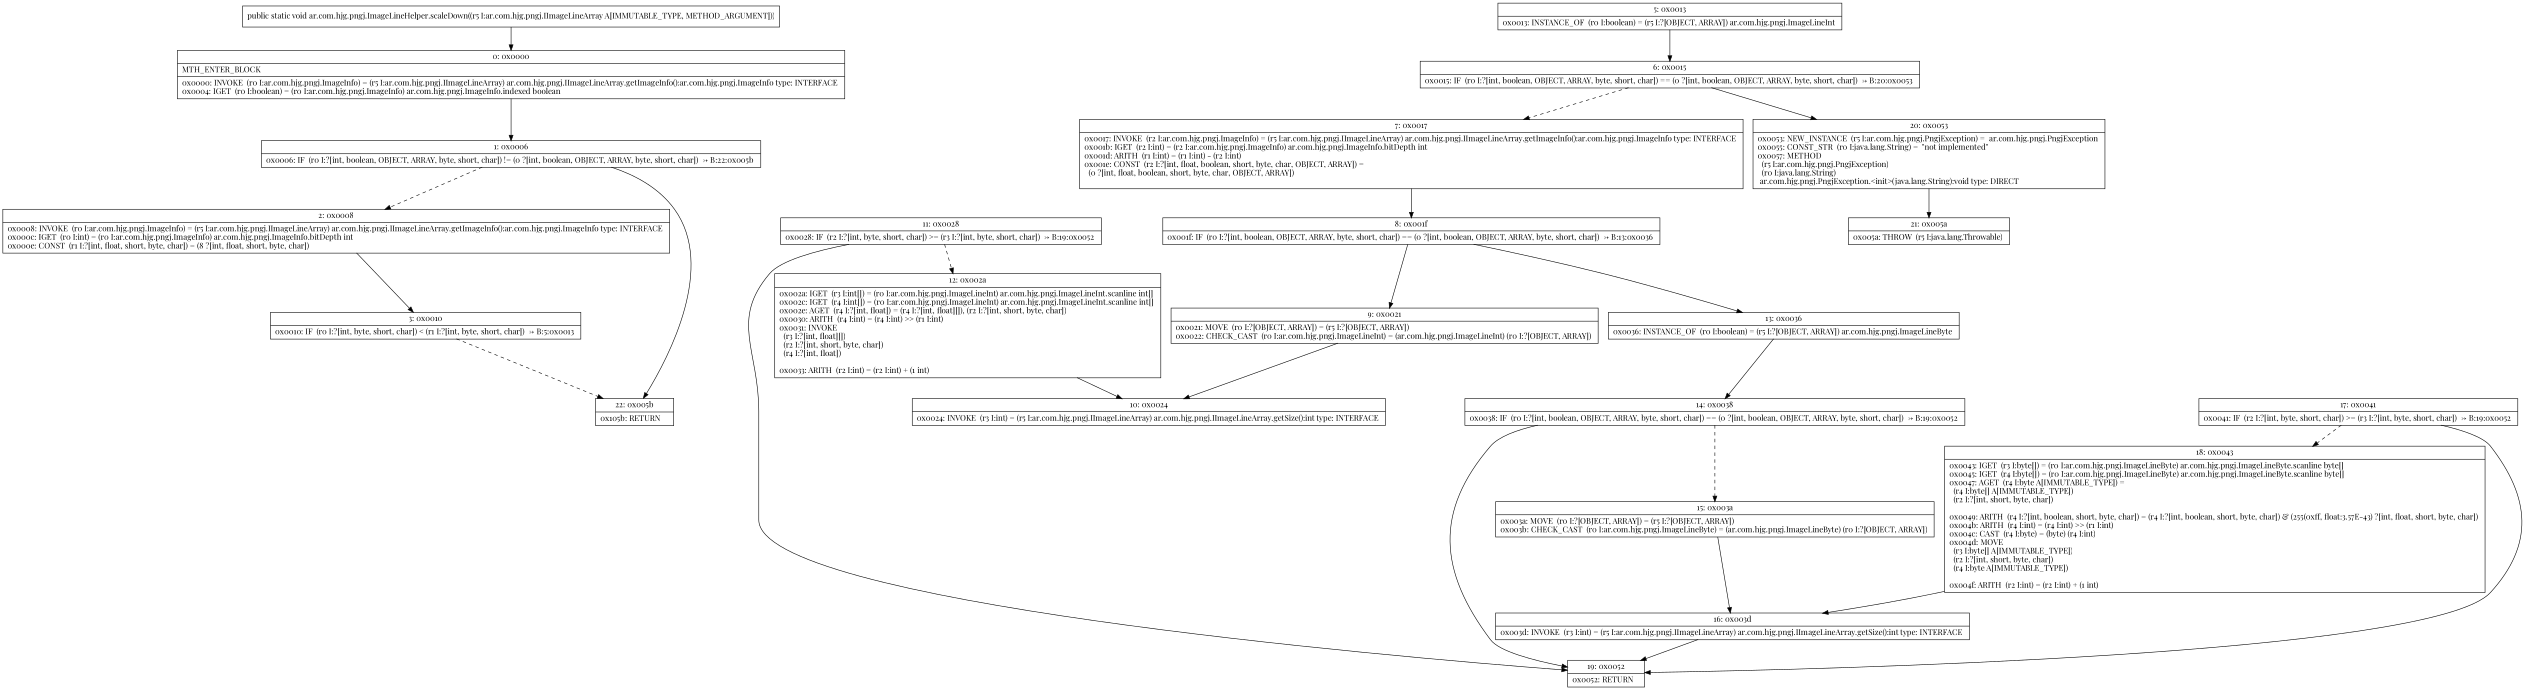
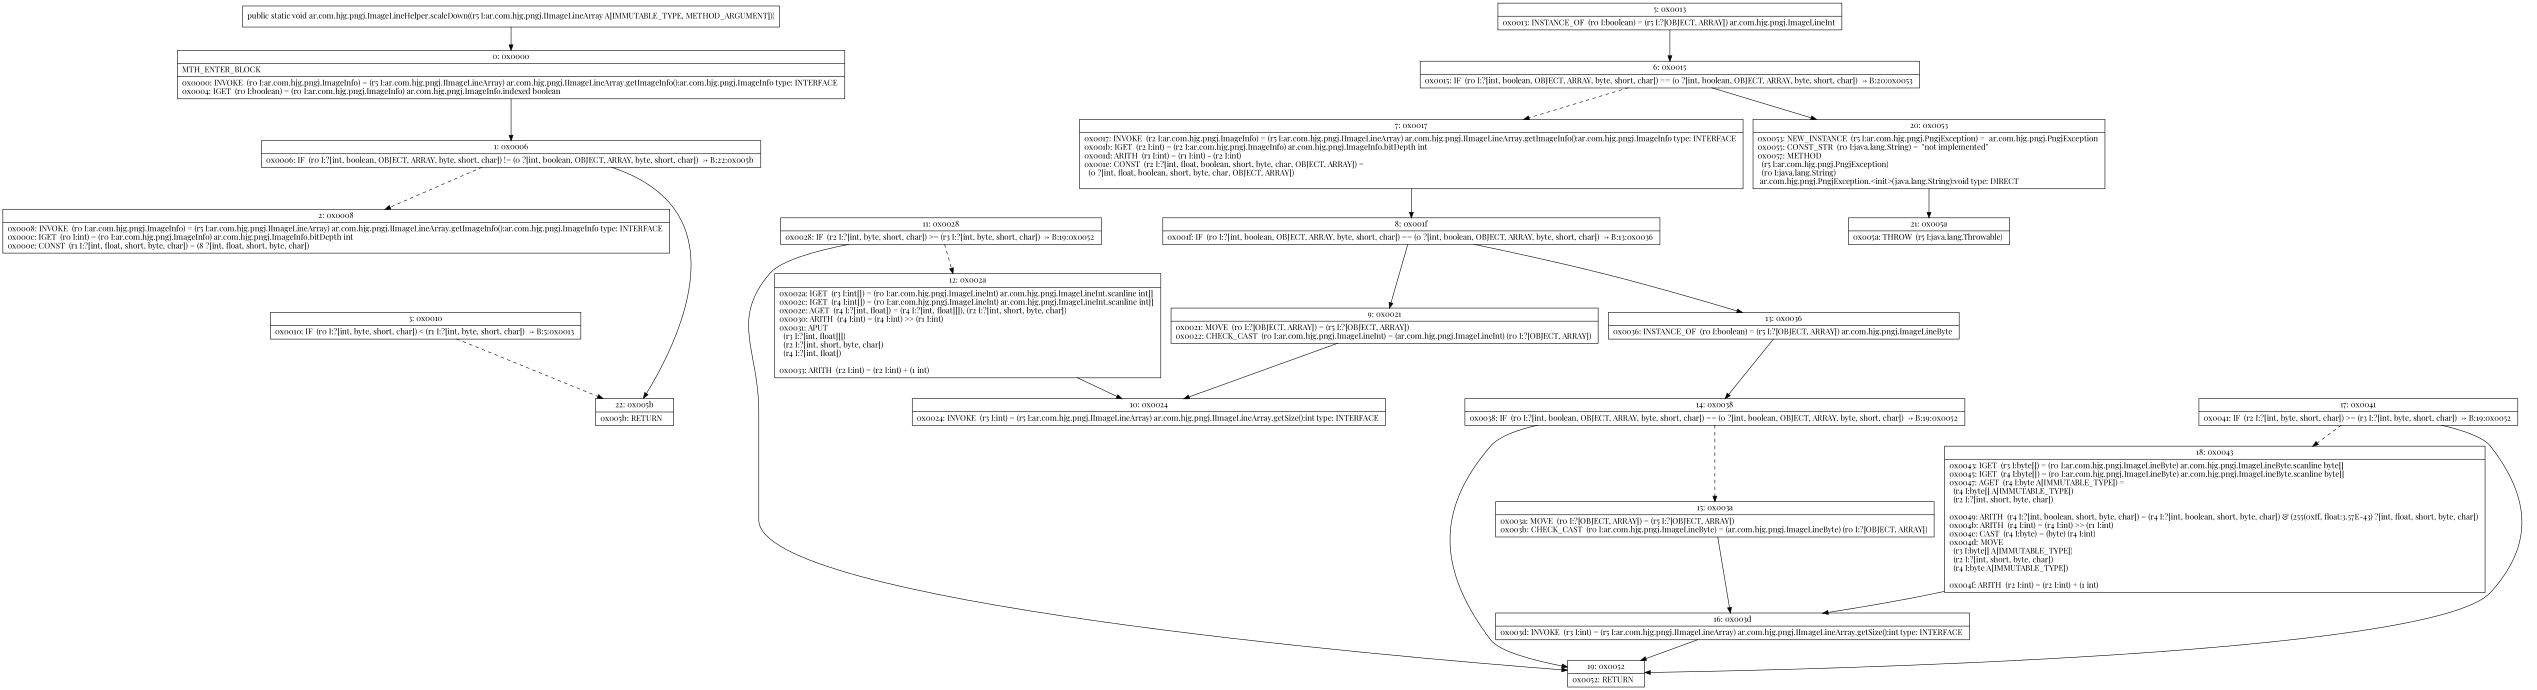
edge "2: 0x0008" -> "3: 0x0010": removed
node "12: 0x002a": text "0x0031: INVOKE" -> "0x0031: APUT"
node "22: 0x005b": text "0x105b: RETURN" -> "0x005b: RETURN"
